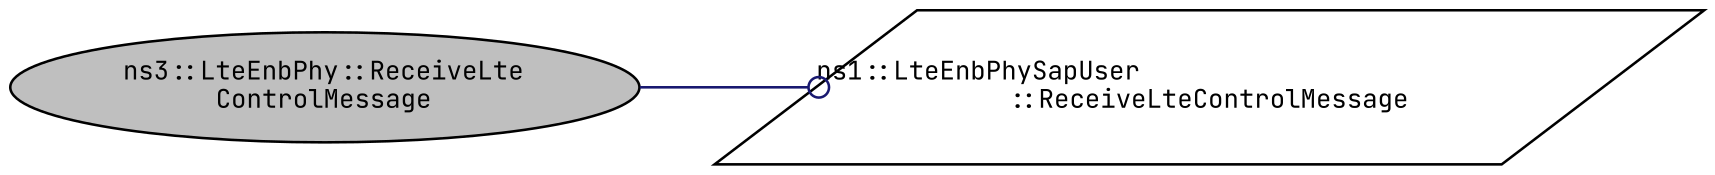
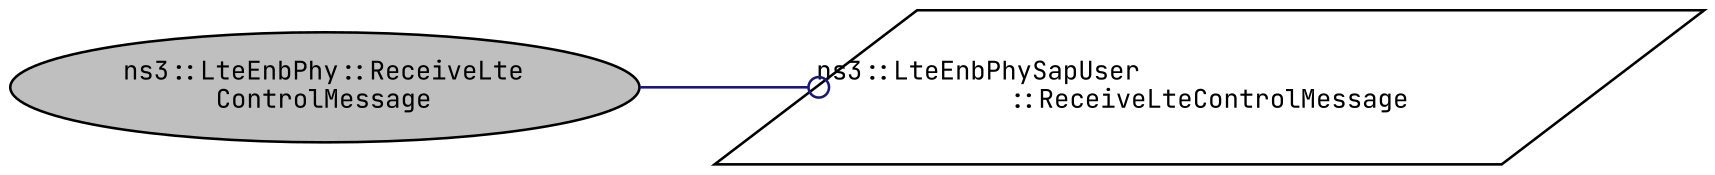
node "ns1::LteEnbPhySapUser ::ReceiveLteControlMessage": label "ns1::LteEnbPhySapUser ::ReceiveLteControlMessage" -> "ns3::LteEnbPhySapUser ::ReceiveLteControlMessage"
